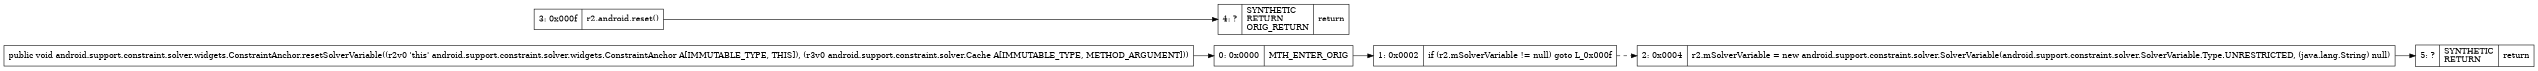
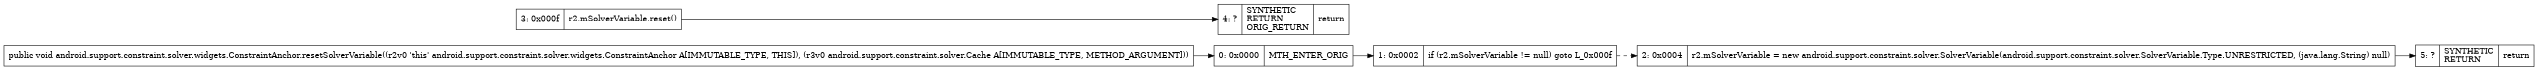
node "3: 0x000f": text "r2.android.reset()" -> "r2.mSolverVariable.reset()"
